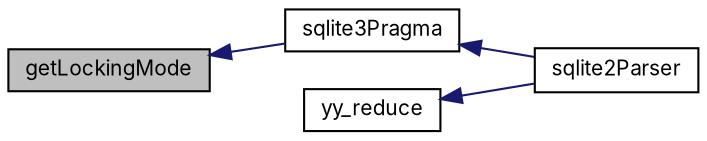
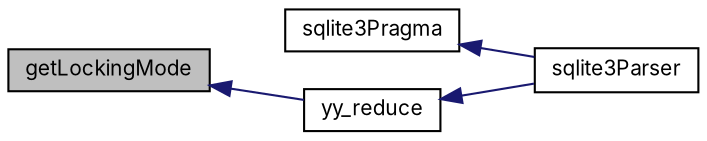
edge "sqlite3Pragma" -> "getLockingMode": now "yy_reduce" -> "getLockingMode"
node "sqlite2Parser": label "sqlite2Parser" -> "sqlite3Parser"
